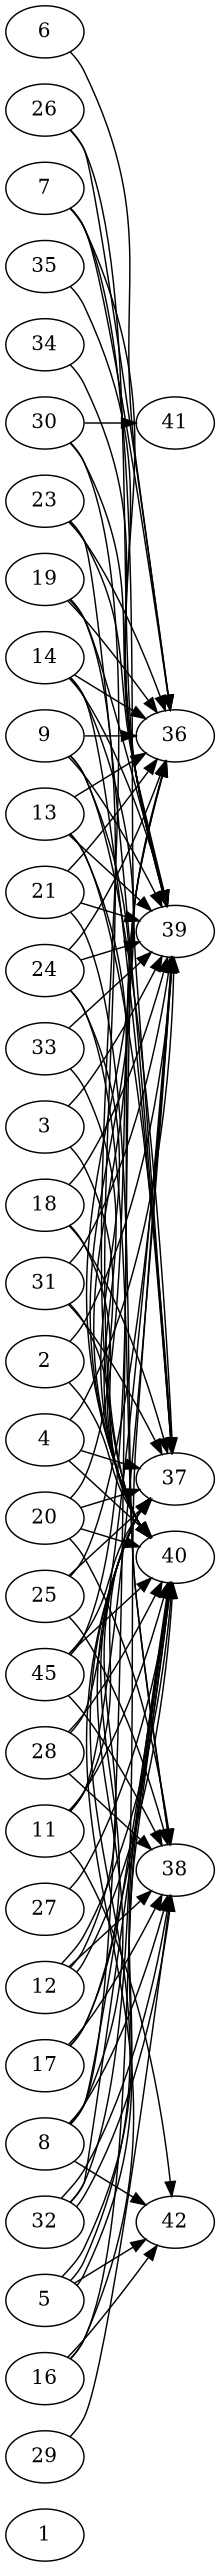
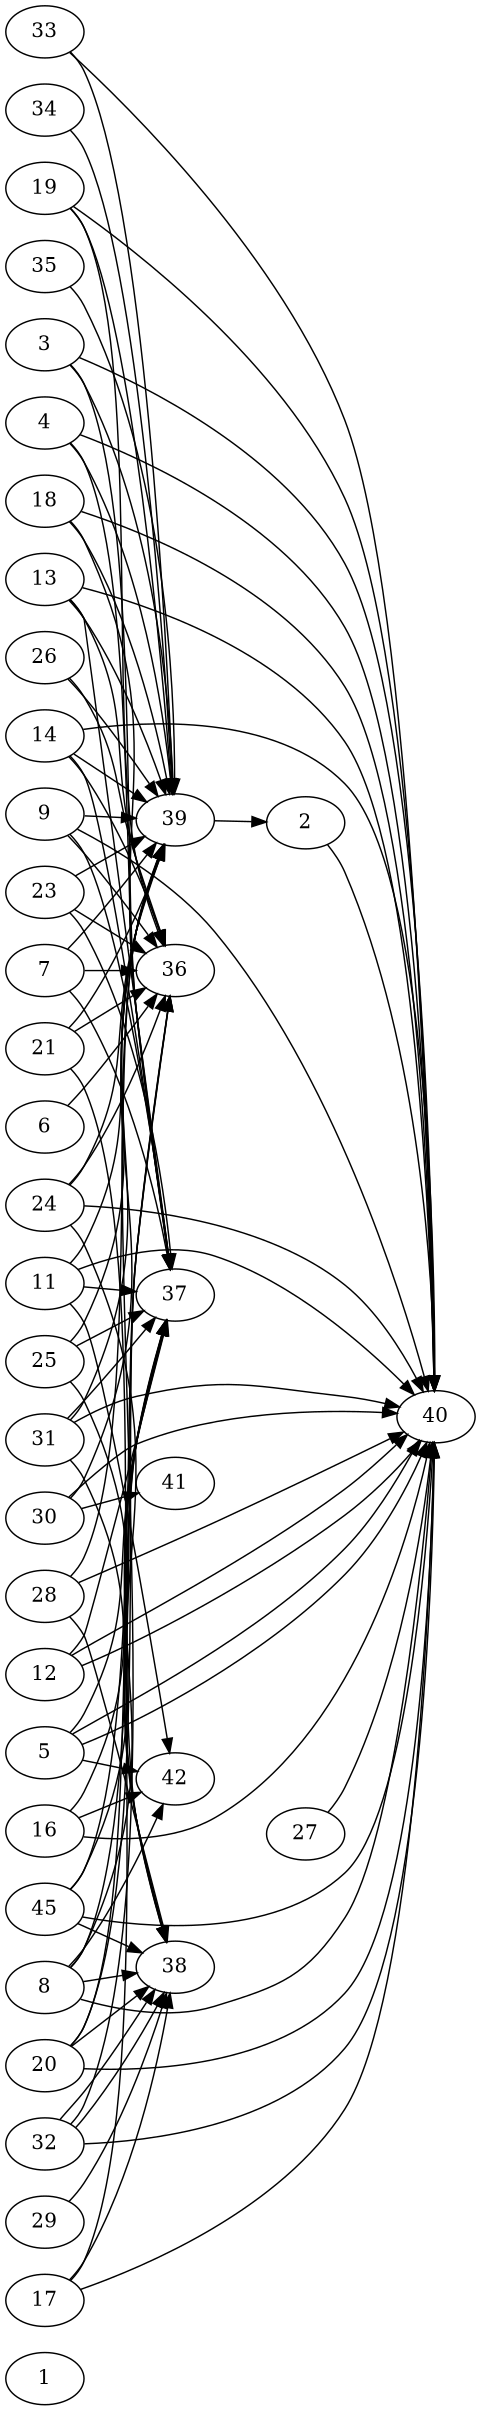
edge "3" -> "37": added
edge "2" -> "39": reversed
edge "12" -> "38": now "31" -> "38"
